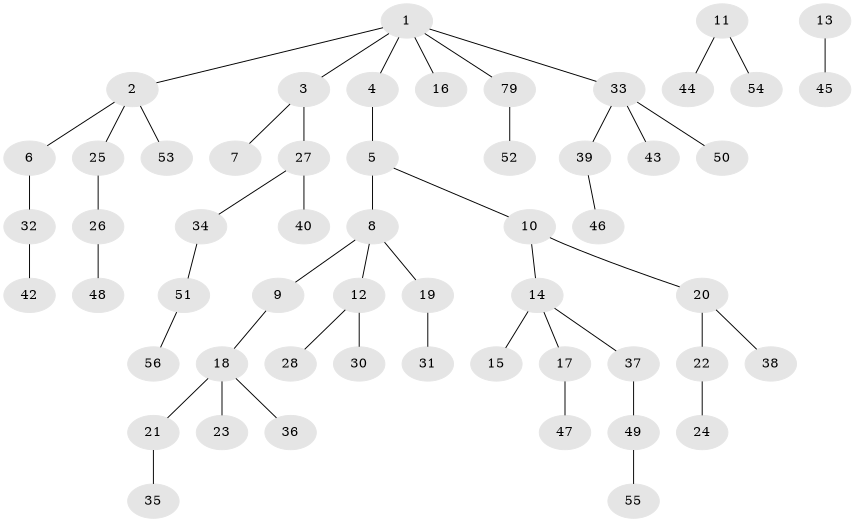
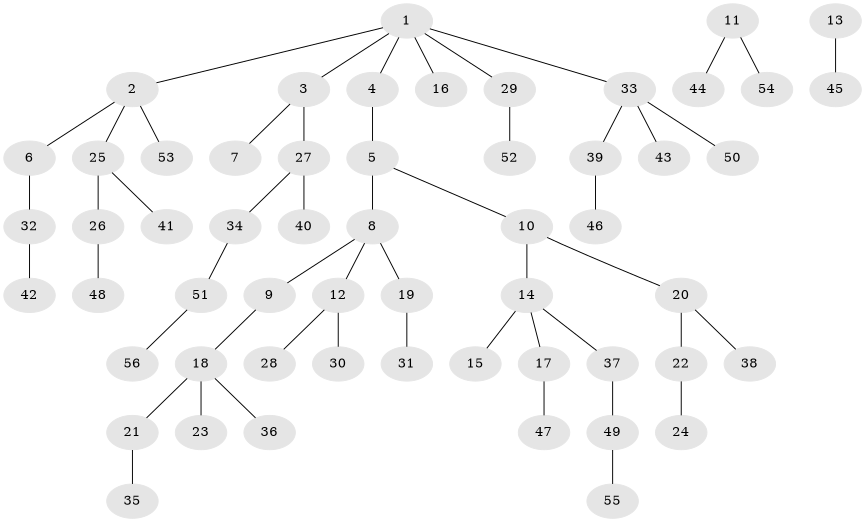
node "79": label "79" -> "29"
node "41": added
